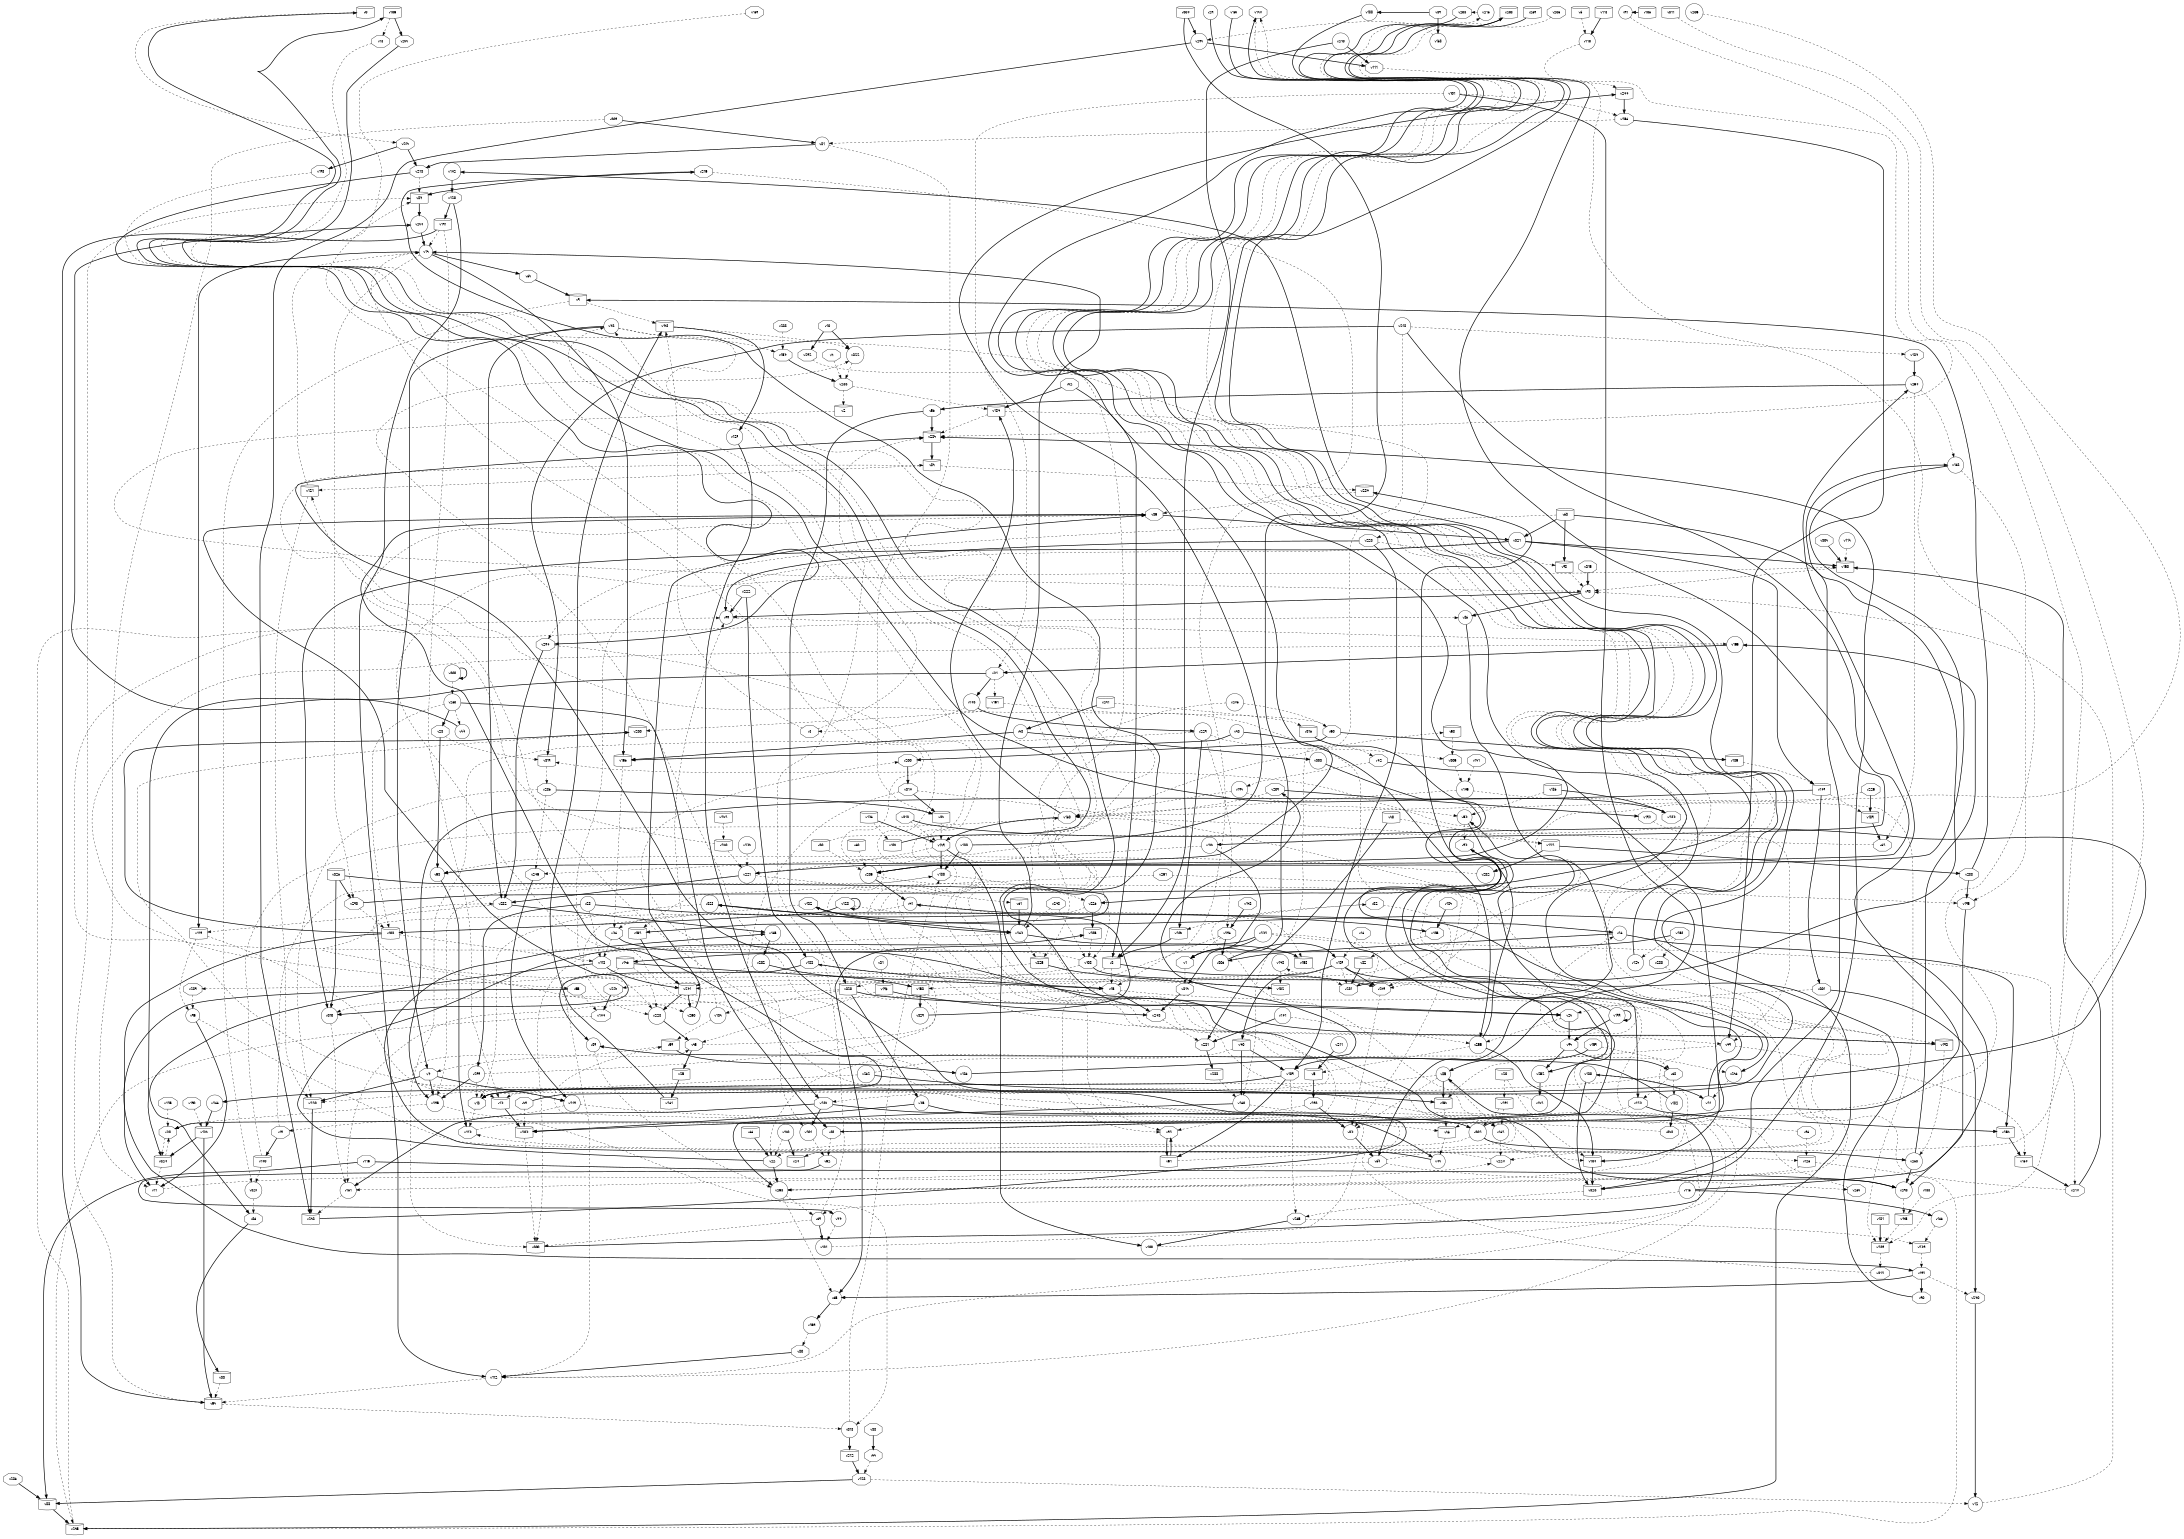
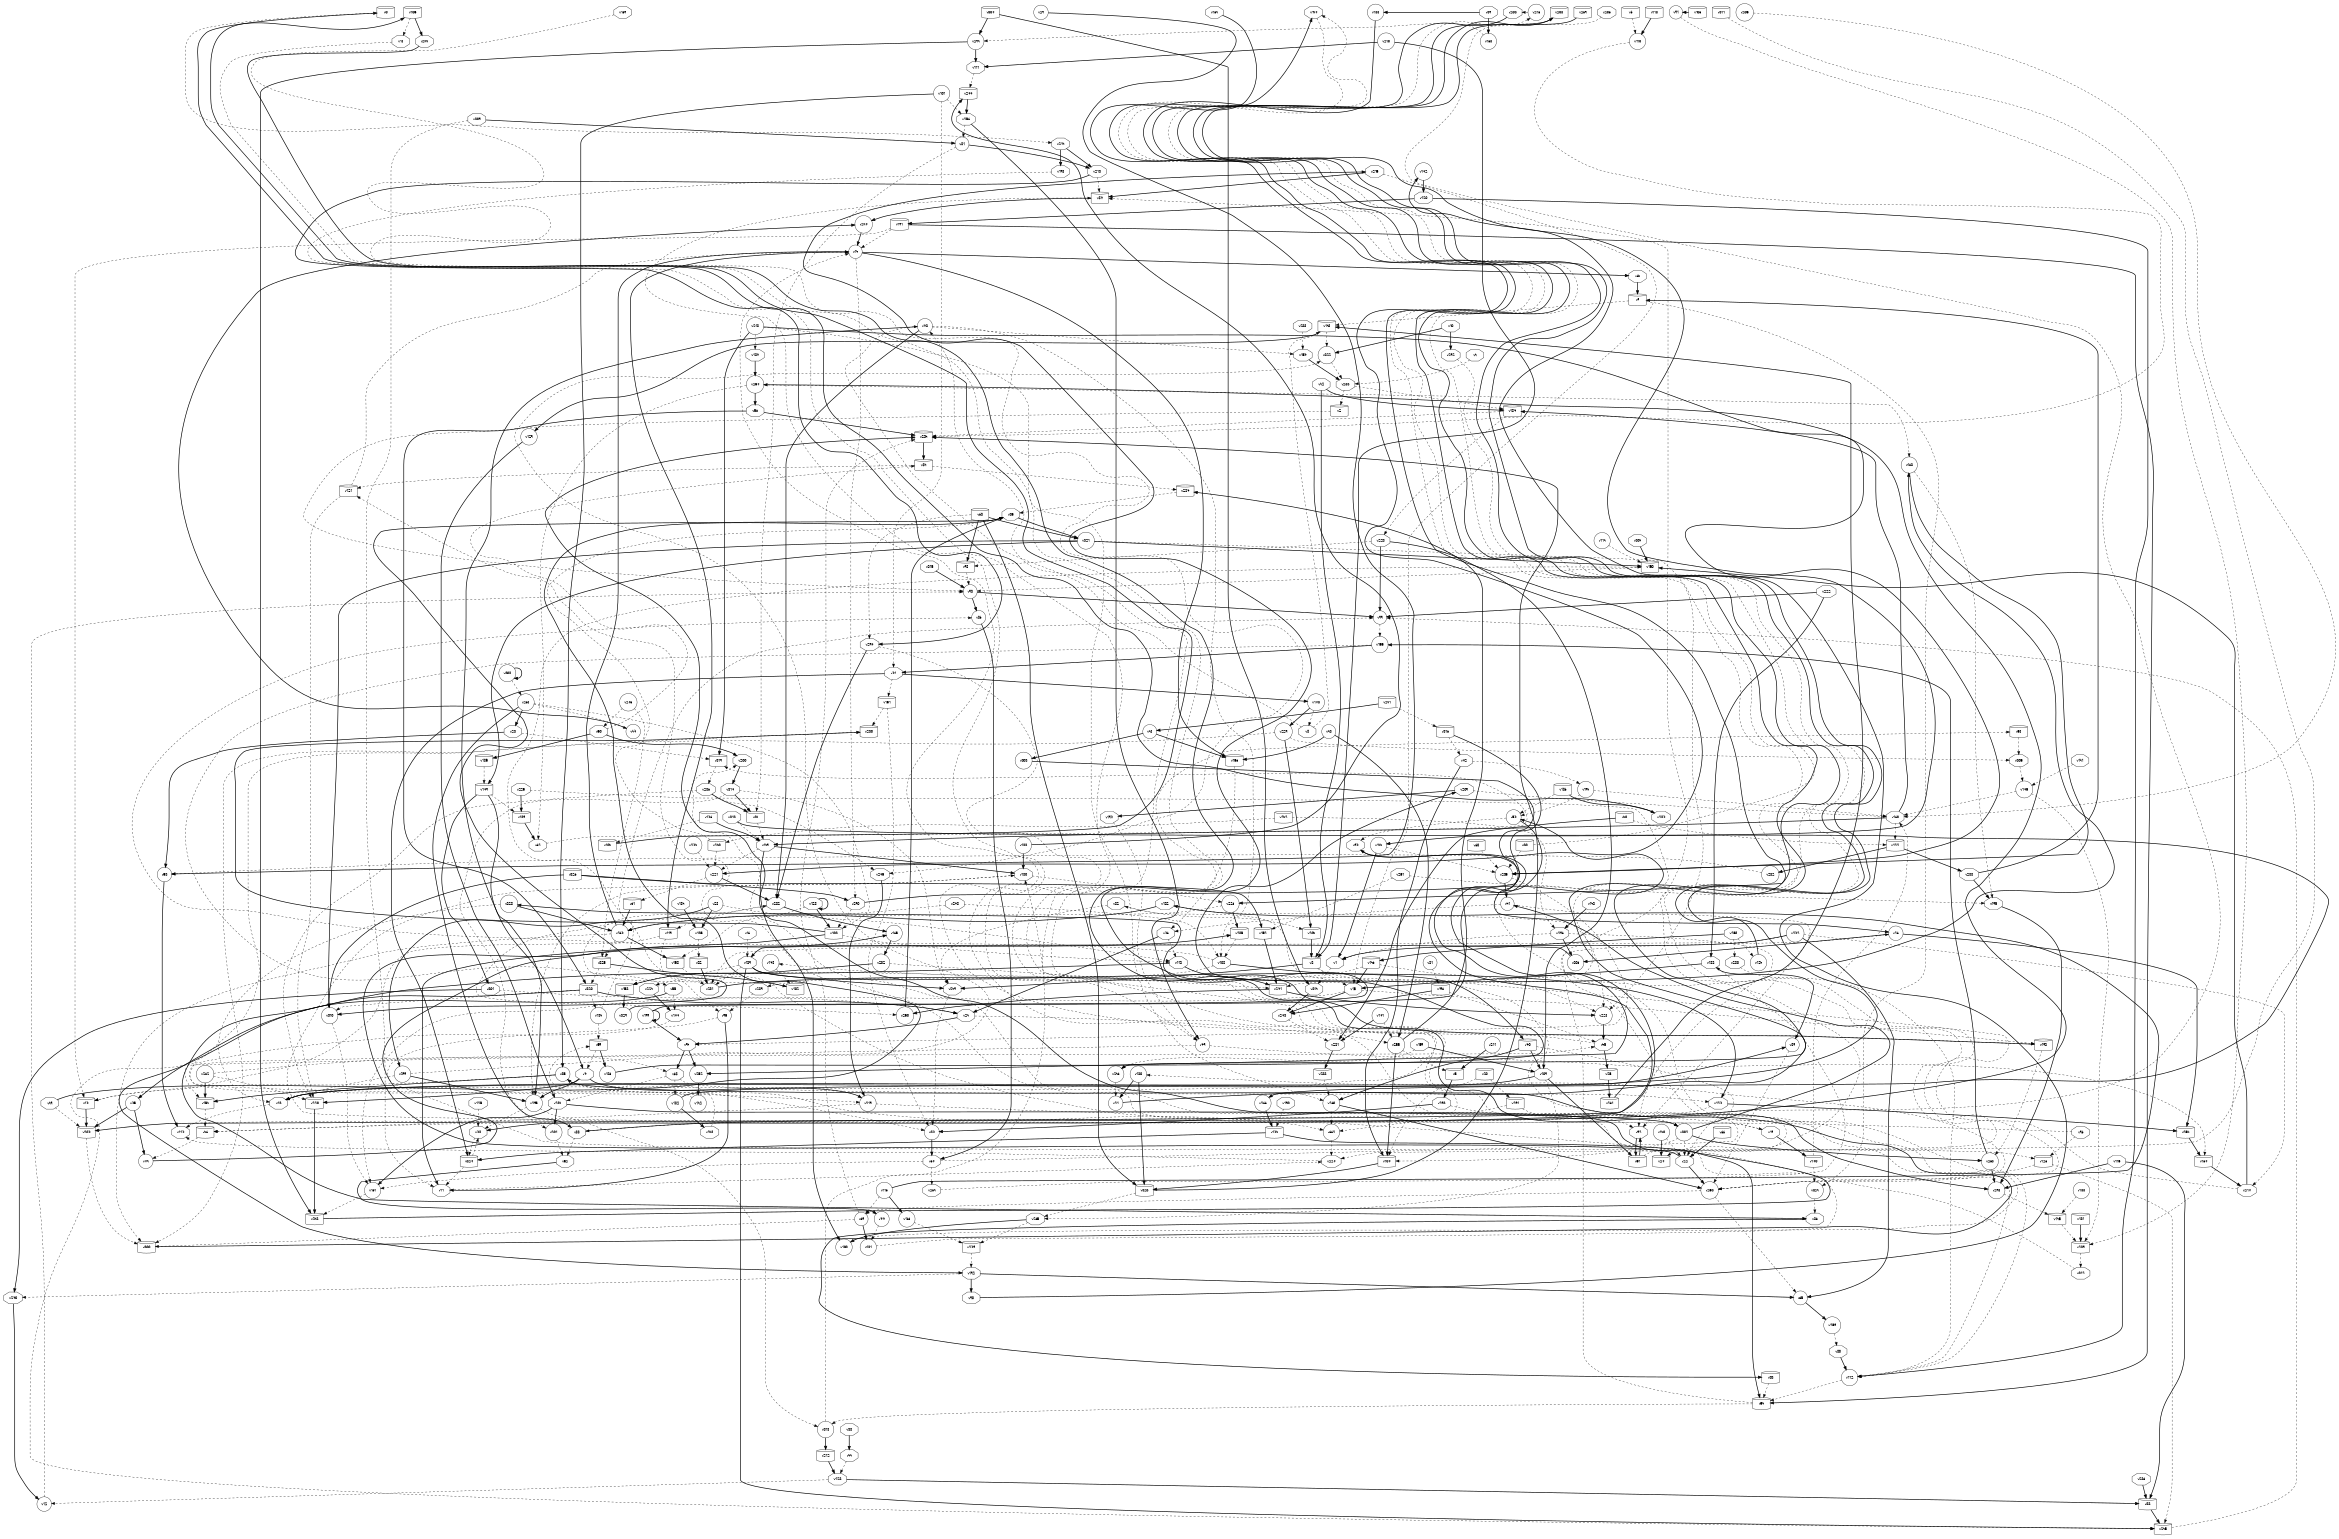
edge "v229" -> "v296": now "v242" -> "v296"
node "v162": label "v162" -> "v662"
node "v848": label "v848" -> "v248"
